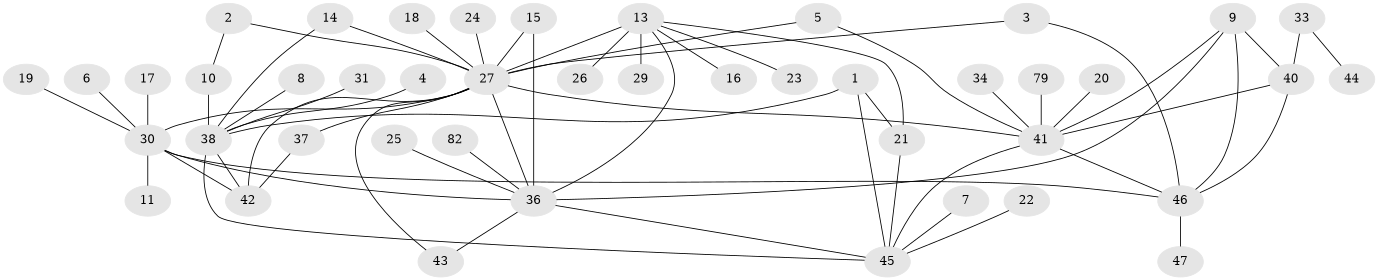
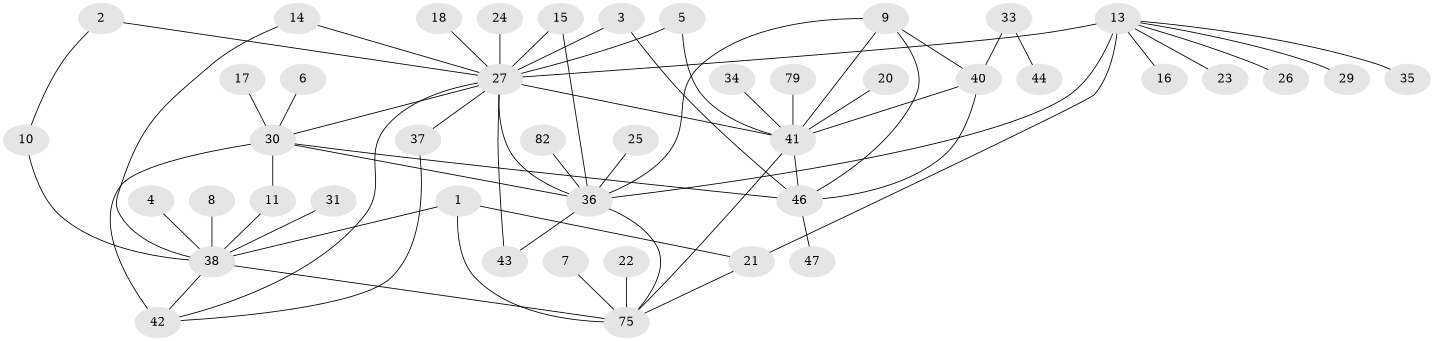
node "19": removed
node "35": added
edge "11" -- "38": added
node "45": label "45" -> "75"
